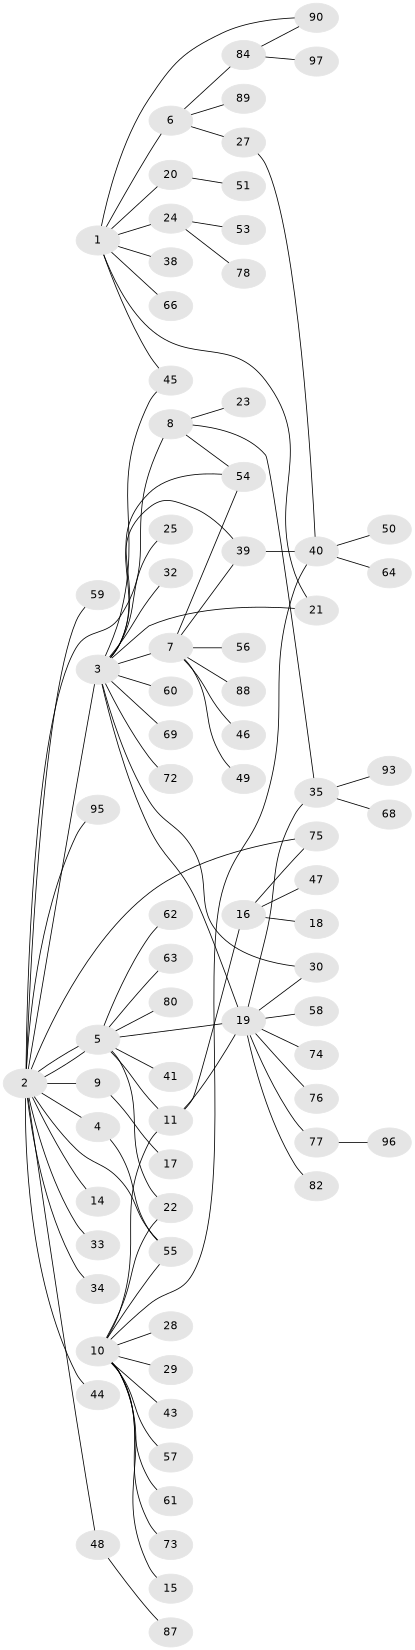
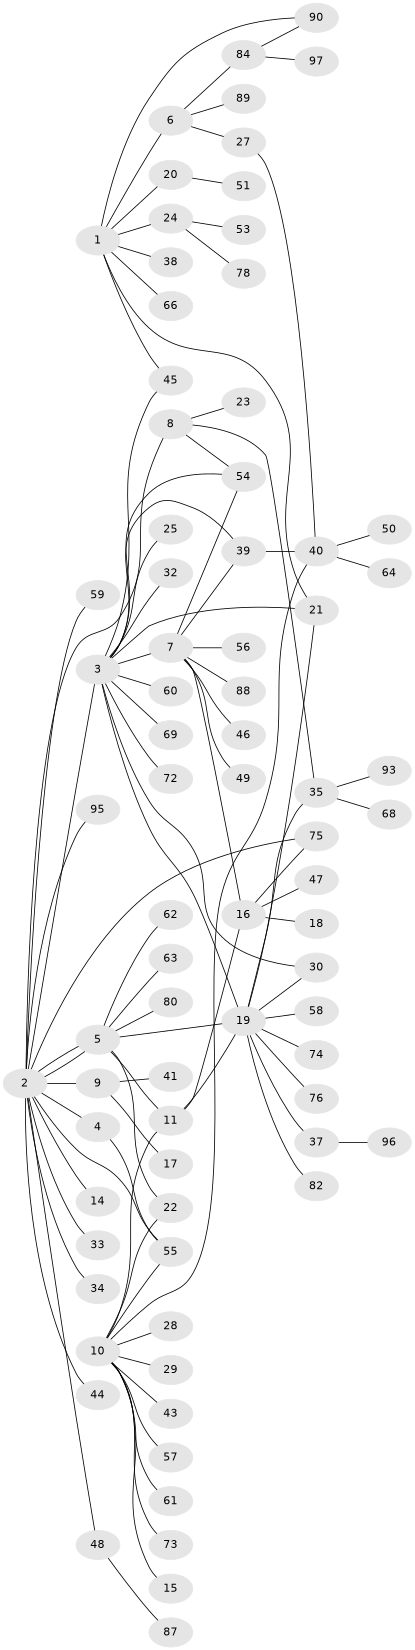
edge "7" -- "16": added
edge "21" -- "19": added
edge "5" -- "41": now "9" -- "41"
node "77": label "77" -> "37"
